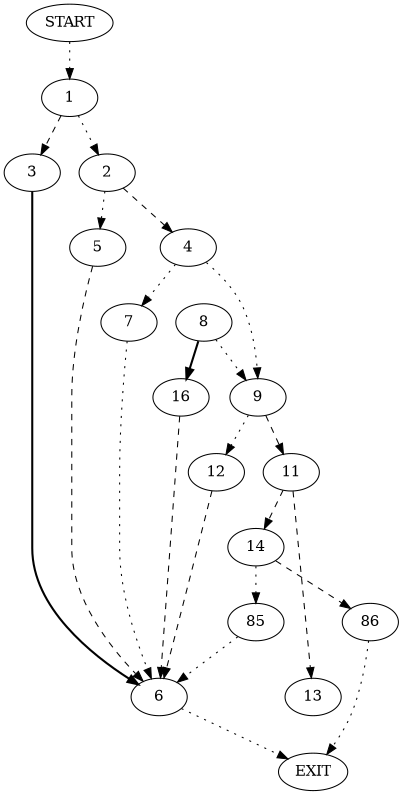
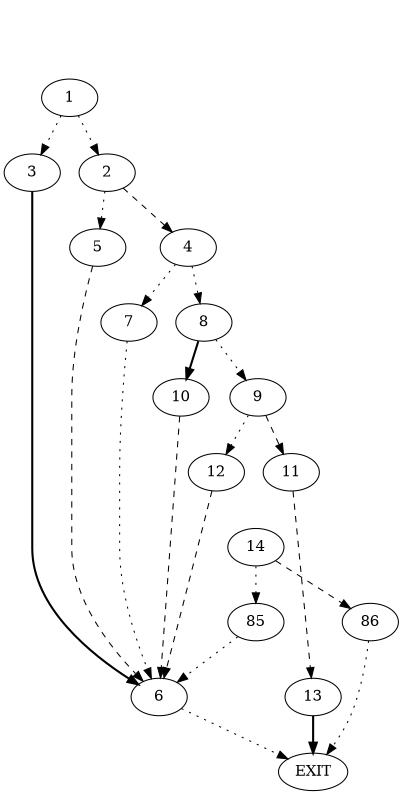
node "START": removed
edge "1" -> "3": style dashed -> dotted
edge "4" -> "9": now "4" -> "8"
node "16": label "16" -> "10"
edge "11" -> "14": removed
edge "13" -> "EXIT": added
